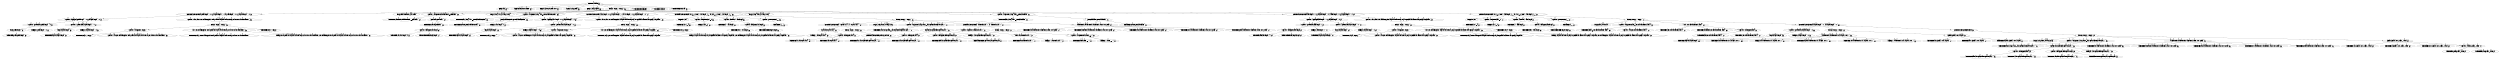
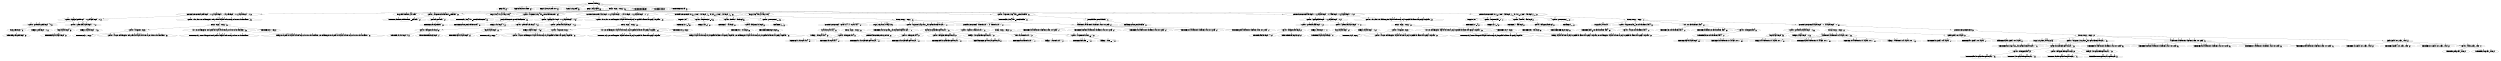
node "(<operator>.greaterThan,dirs.length > 0)": added
node "(IDENTIFIER,i,new File(thisBaseDir, files[i]))": removed
